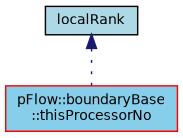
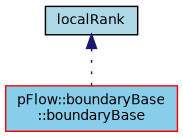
node "pFlow::boundaryBase ::thisProcessorNo": label "pFlow::boundaryBase ::thisProcessorNo" -> "pFlow::boundaryBase ::boundaryBase"
